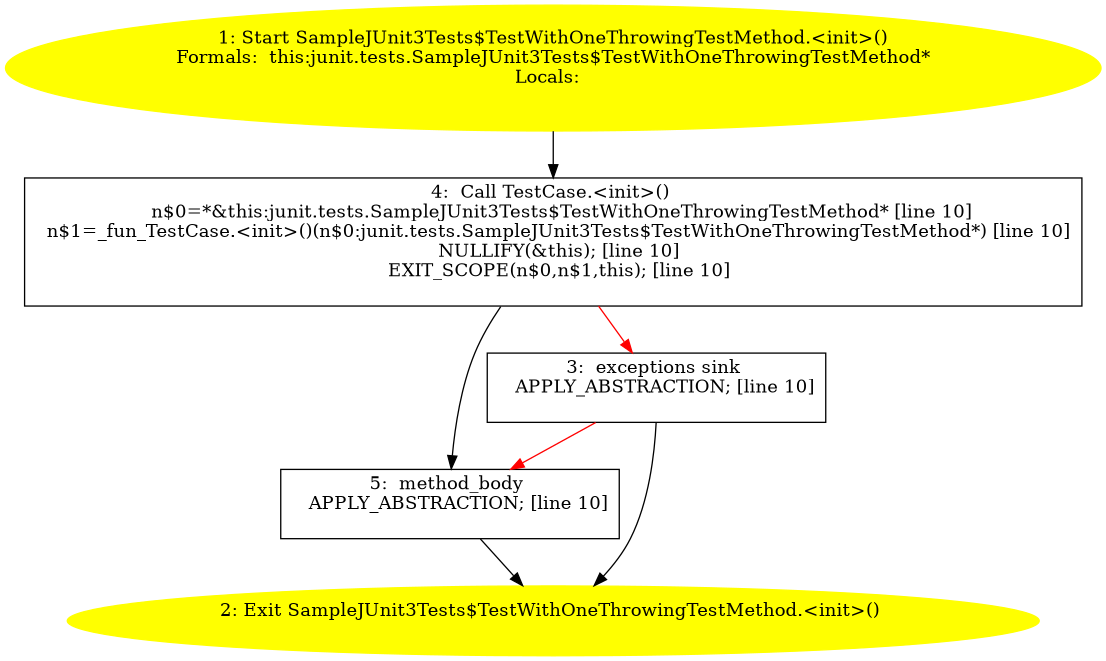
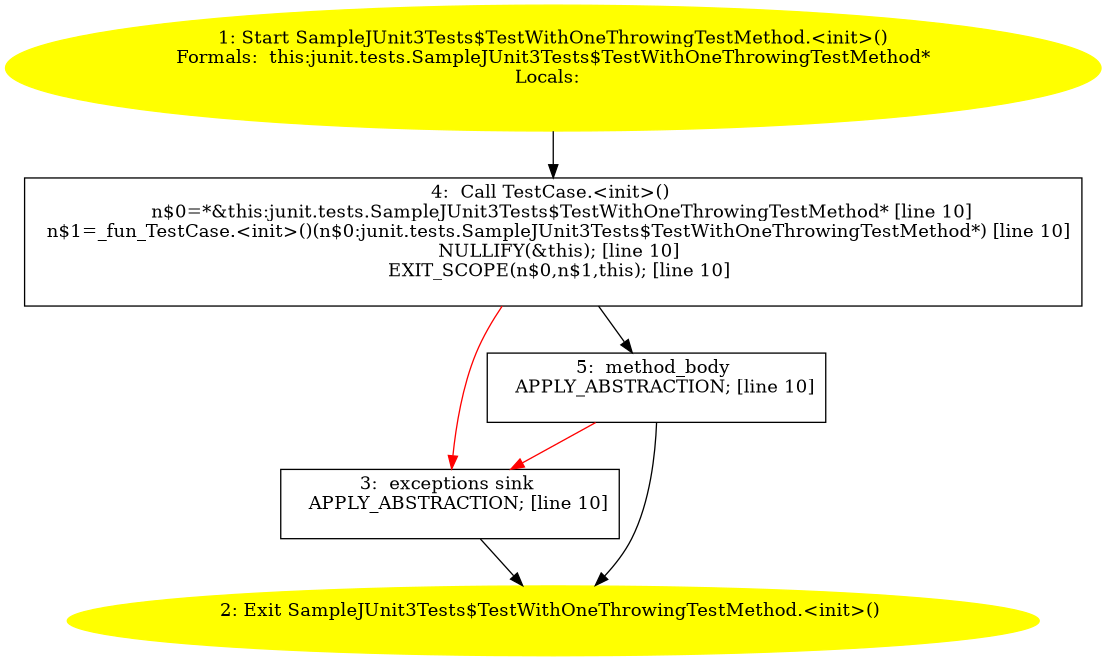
edge "3:  exceptions sink APPLY_ABSTRACTION; [line 10]" -> "5:  method_body APPLY_ABSTRACTION; [line 10]": reversed
